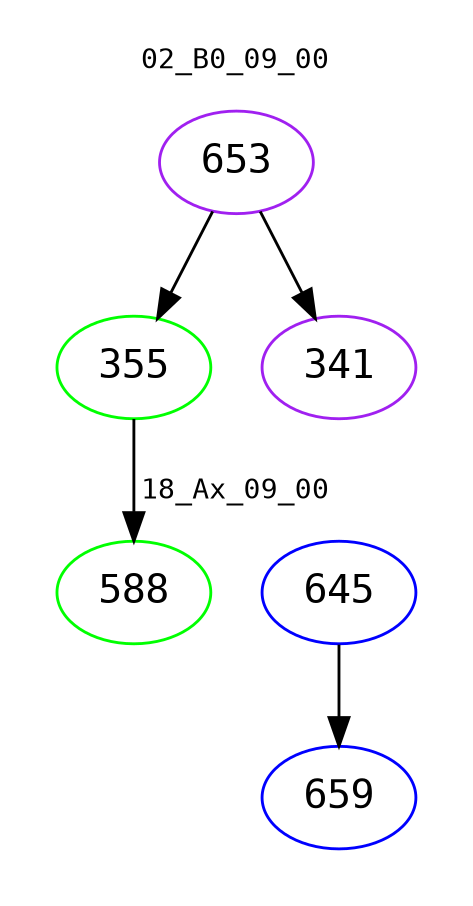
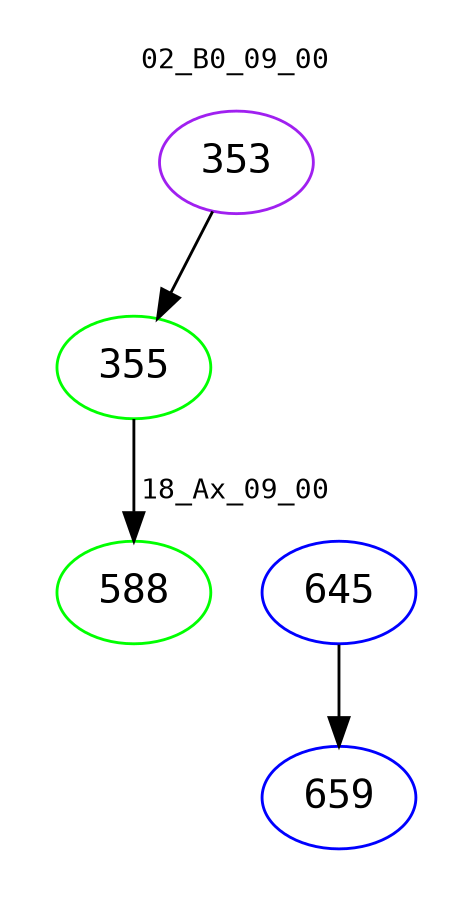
node "653": label "653" -> "353"
node "341": removed
